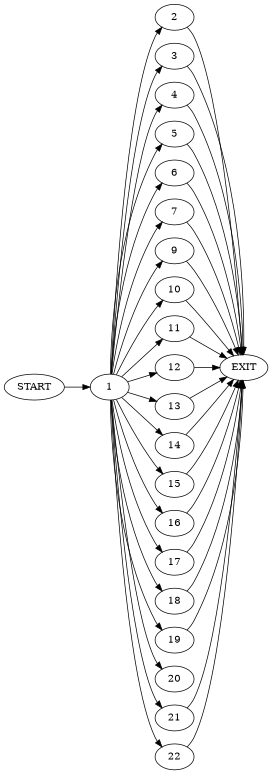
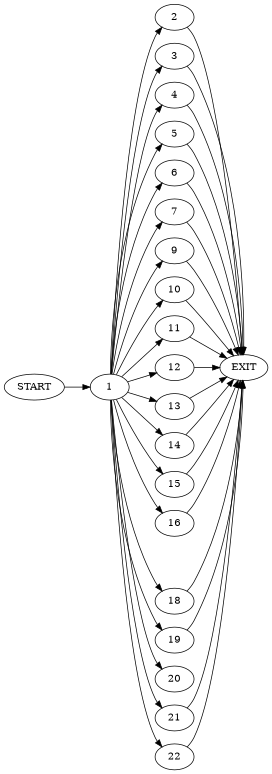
node "17": removed
